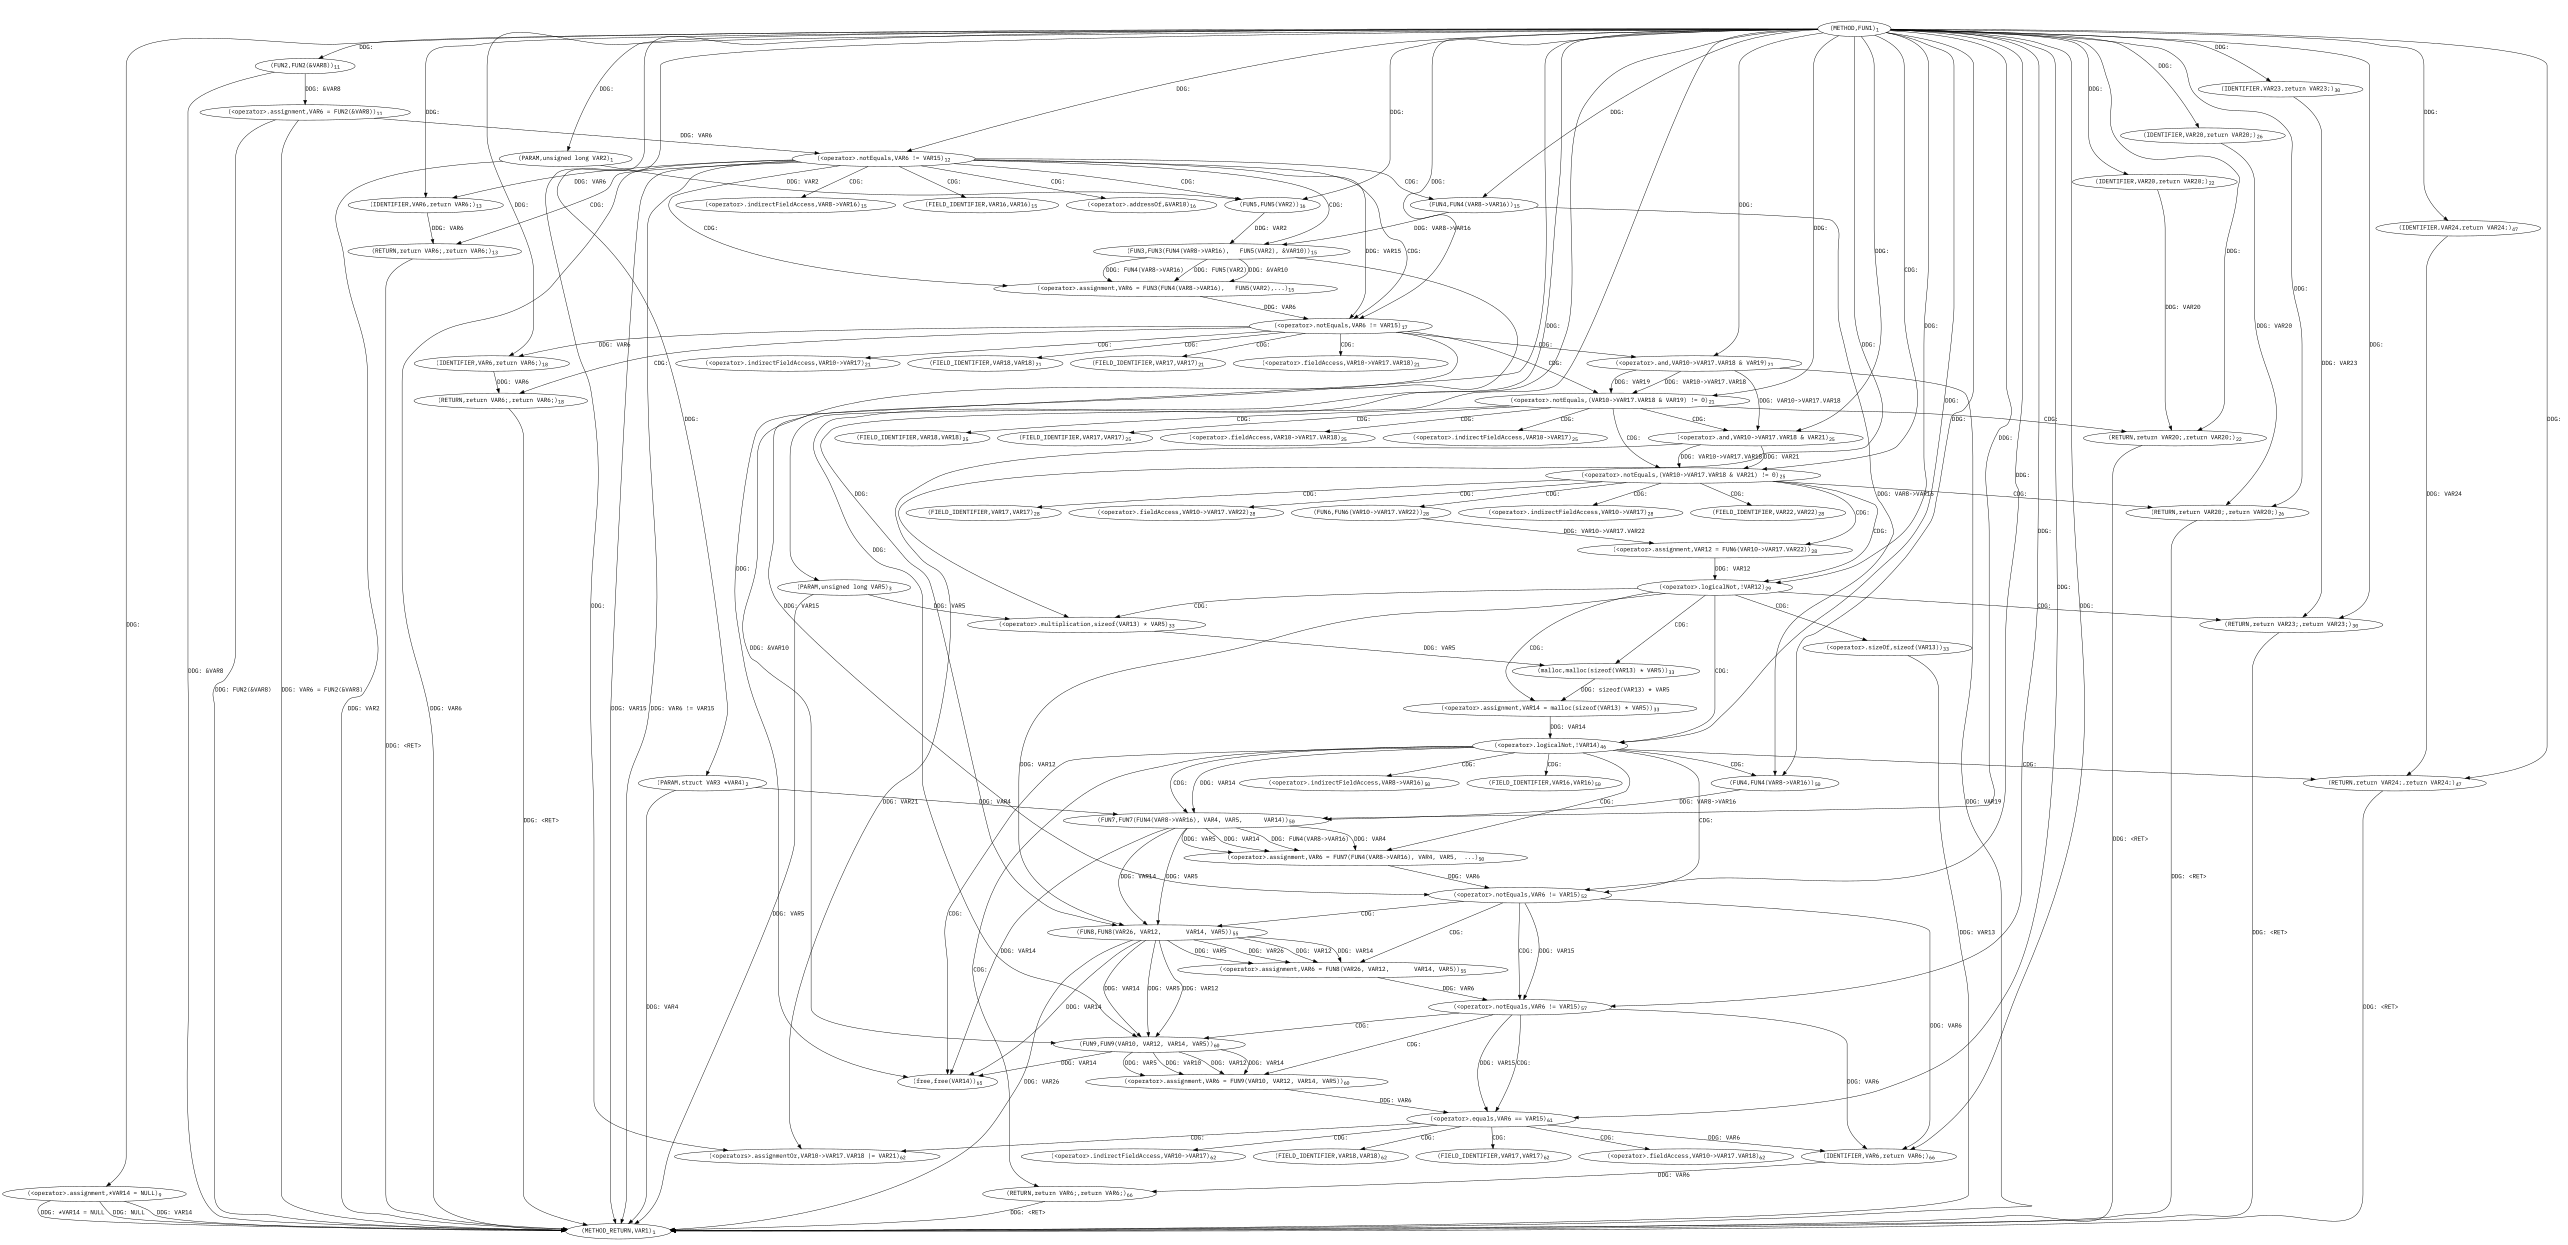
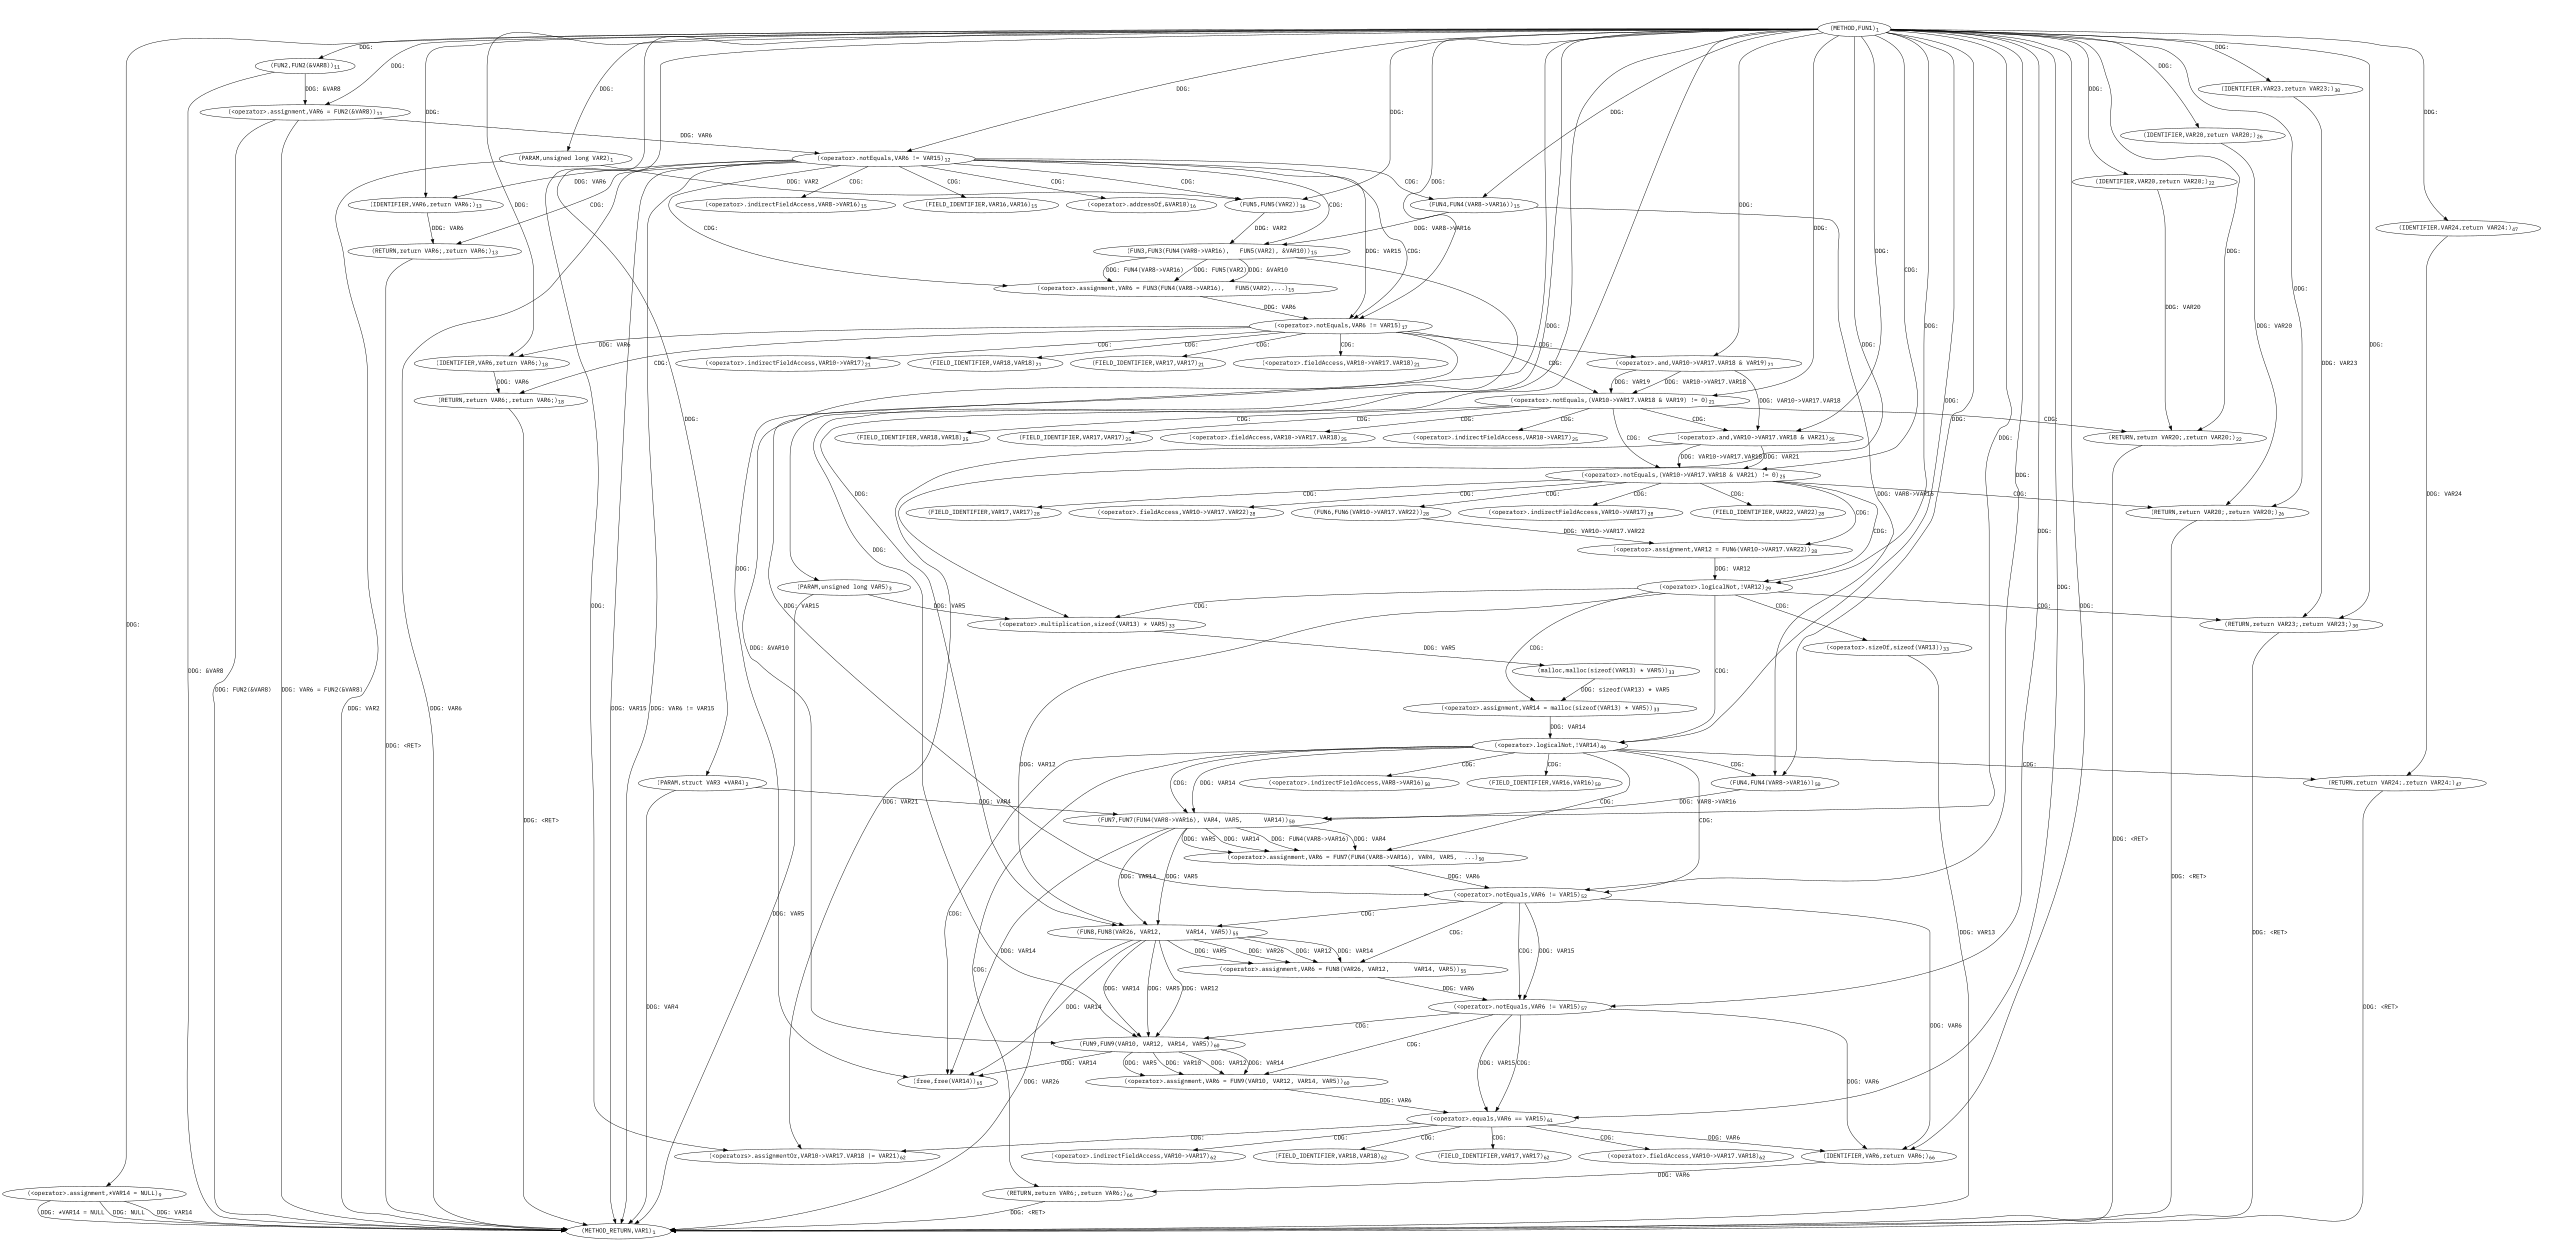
edge "(METHOD,FUN1)" -> "(RETURN,return VAR24;,return VAR24;)": now "(METHOD,FUN1)" -> "(<operator>.assignment,VAR6 = FUN2(&VAR8))"
edge "(<operator>.logicalNot,!VAR12)" -> "(malloc,malloc(sizeof(VAR13) * VAR5))": removed, label "CDG:"
edge "(<operator>.and,VAR10->VAR17.VAR18 & VAR19)" -> "(METHOD_RETURN,VAR1)": removed, label "DDG: VAR19"
